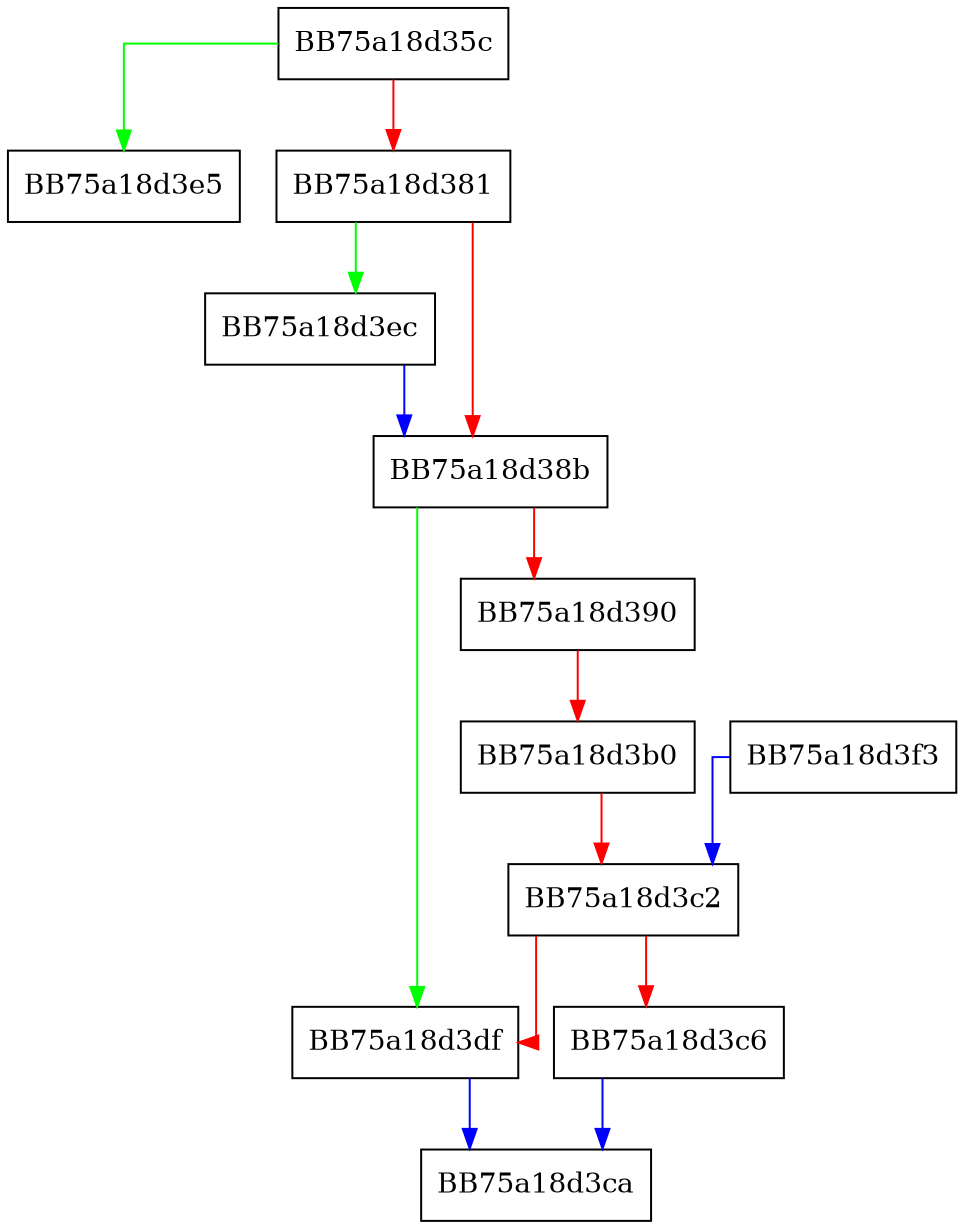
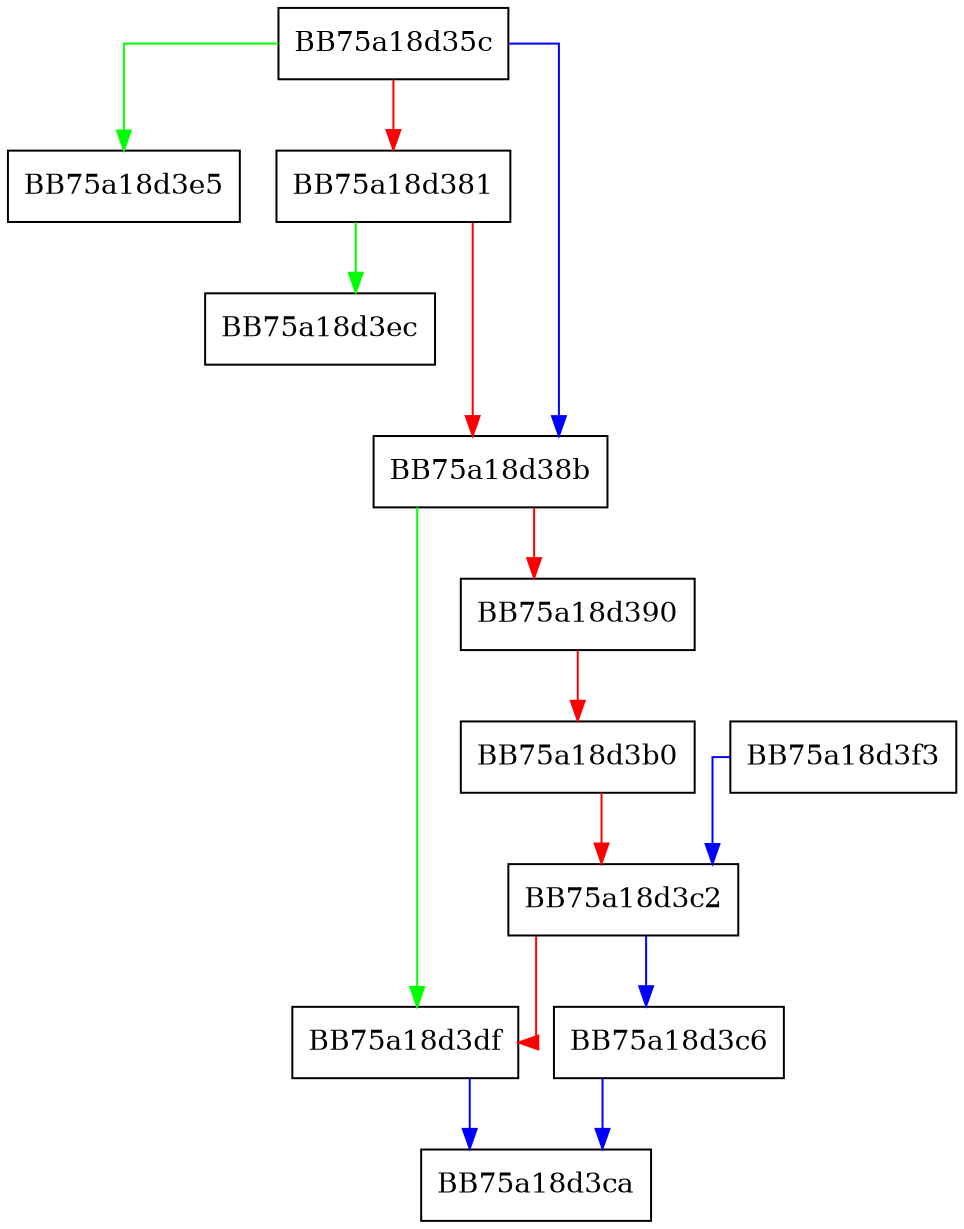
edge "BB75a18d3ec" -> "BB75a18d38b": now "BB75a18d35c" -> "BB75a18d38b"
edge "BB75a18d3c2" -> "BB75a18d3c6": color red -> blue
